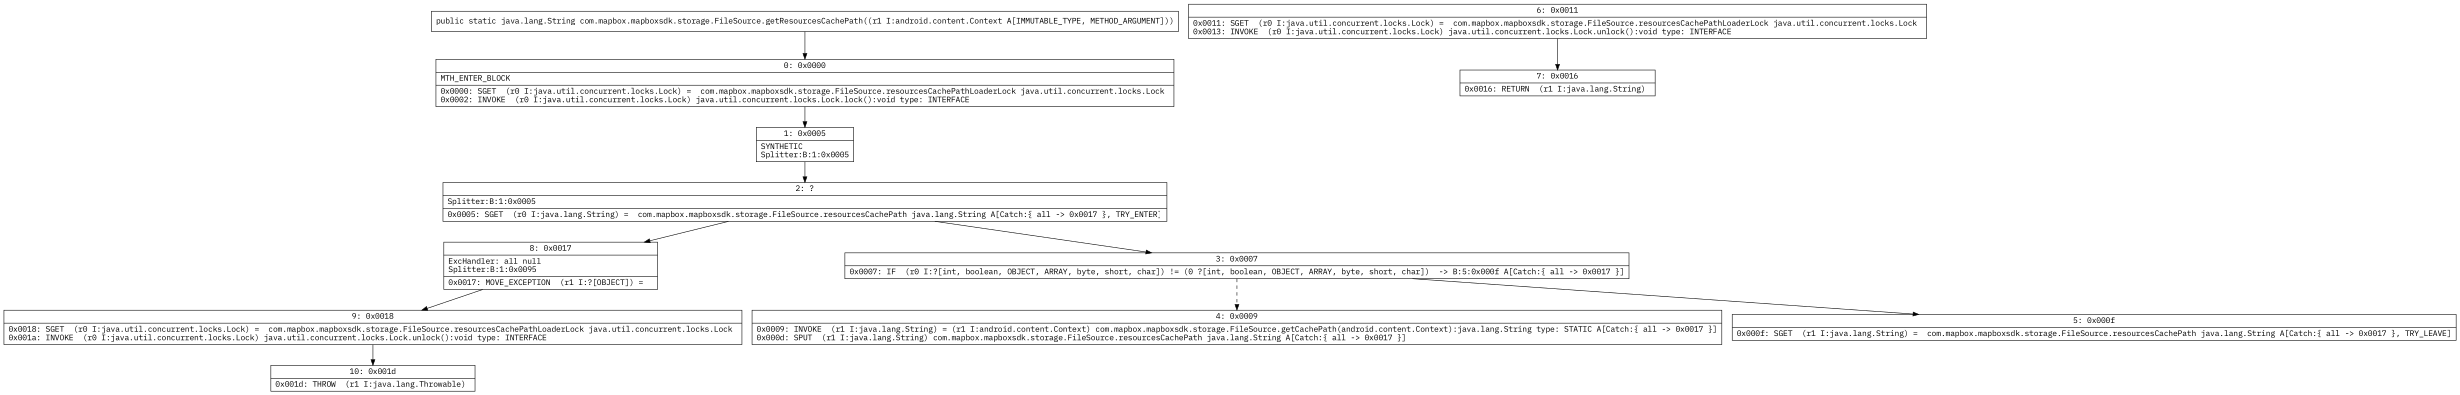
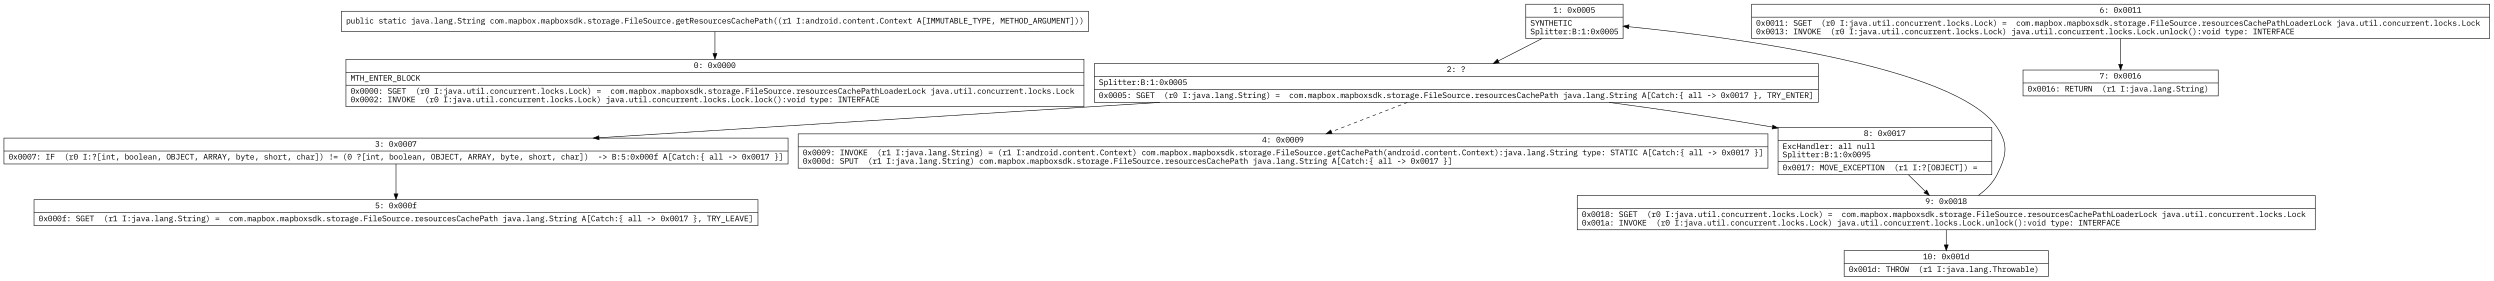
edge "0: 0x0000" -> "1: 0x0005": now "9: 0x0018" -> "1: 0x0005"
edge "3: 0x0007" -> "4: 0x0009": now "2: ?" -> "4: 0x0009"
